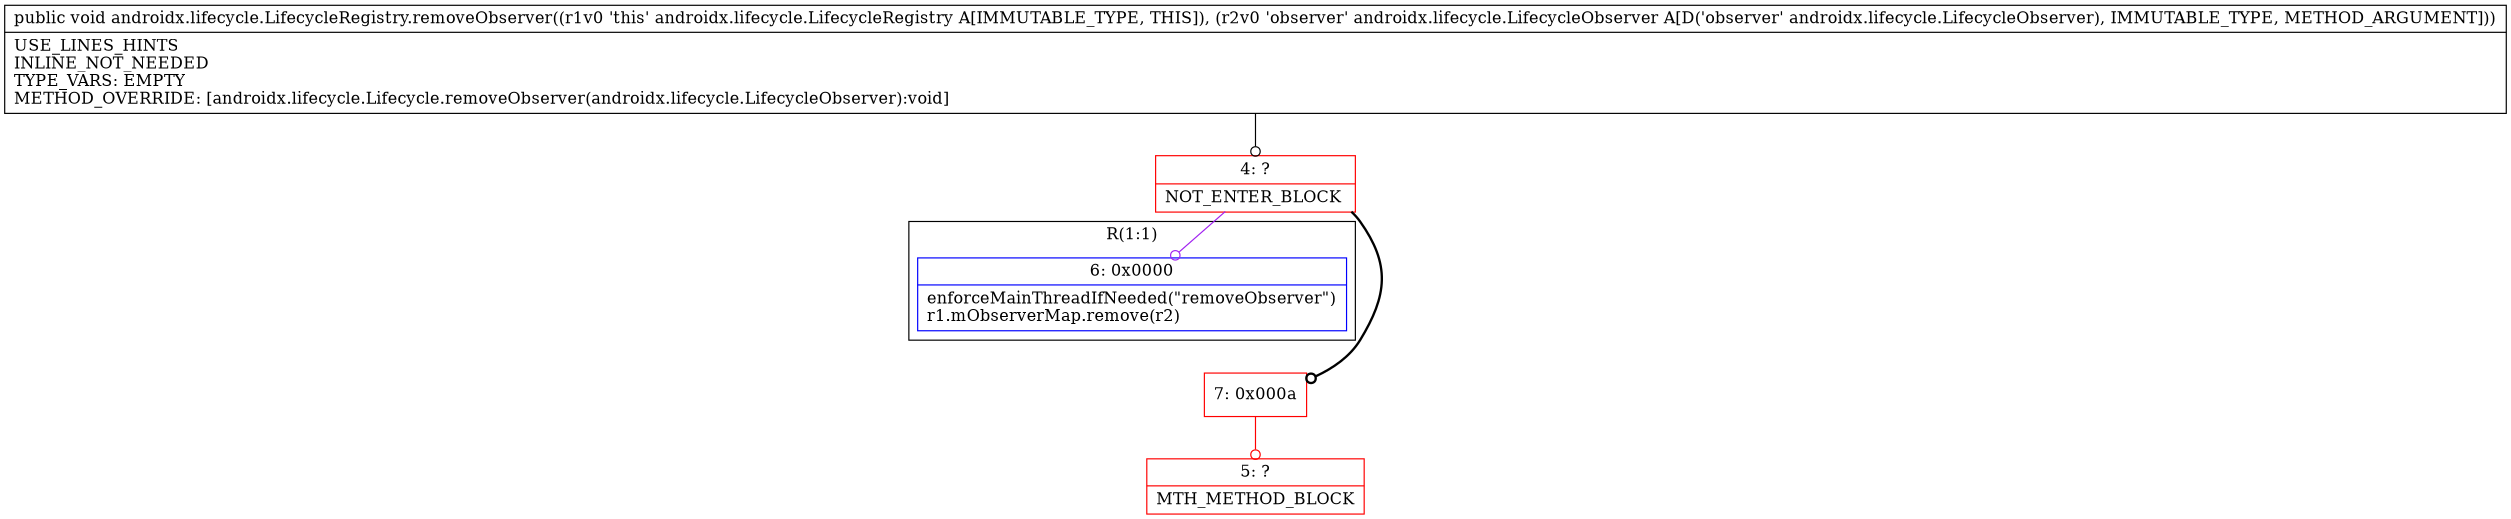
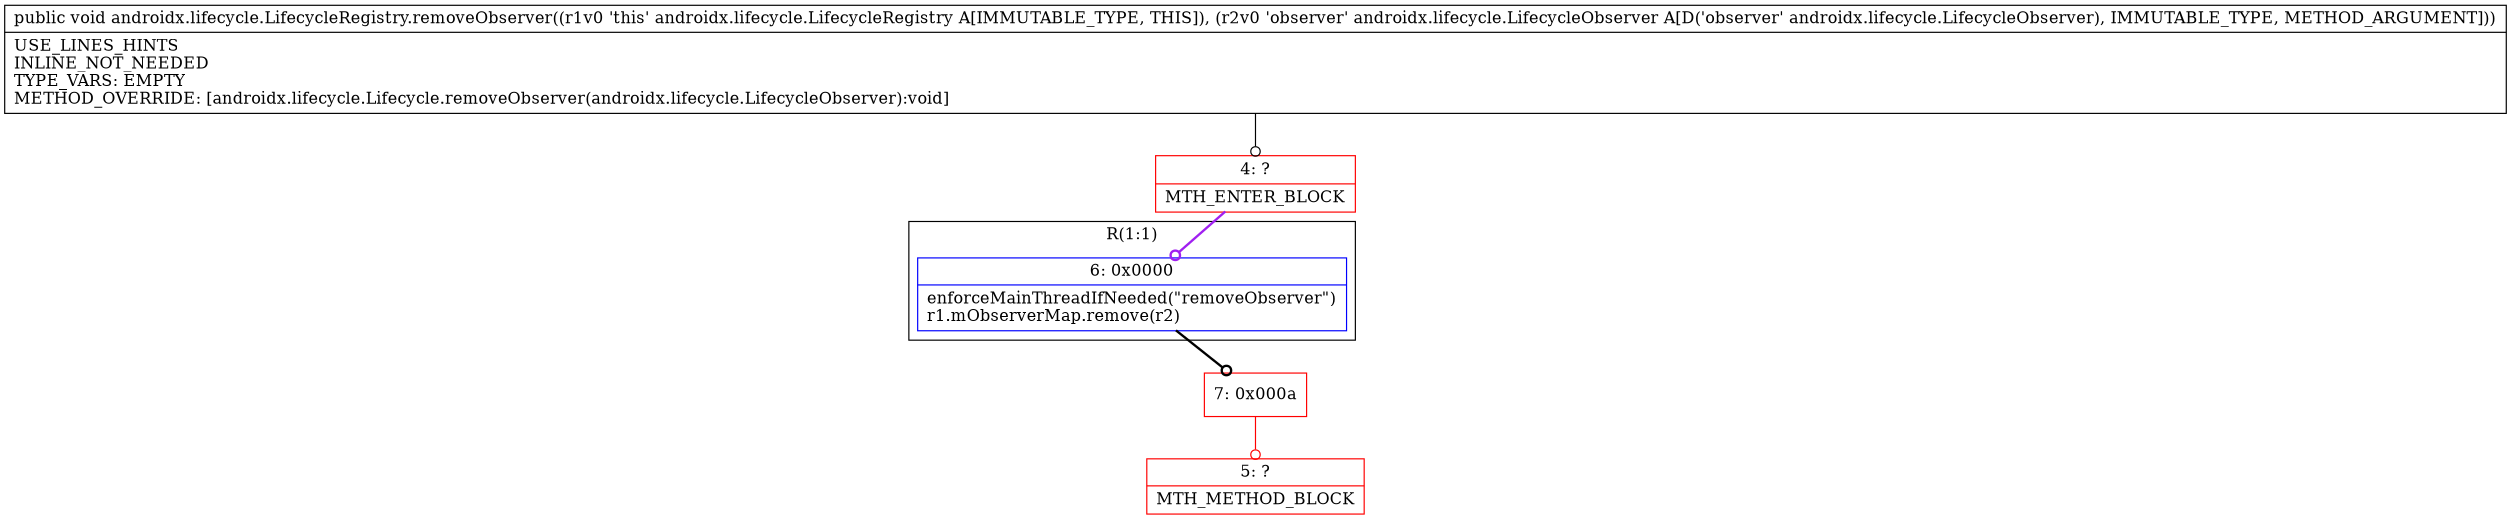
node "4: ?": text "NOT_ENTER_BLOCK" -> "MTH_ENTER_BLOCK"
edge "4: ?" -> "6: 0x0000": style solid -> bold
edge "4: ?" -> "7: 0x000a": now "6: 0x0000" -> "7: 0x000a"
